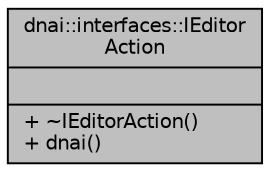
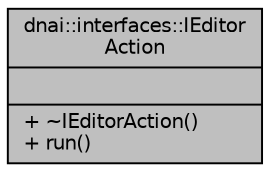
node "dnai::interfaces::IEditor": text "+ dnai()" -> "+ run()"
